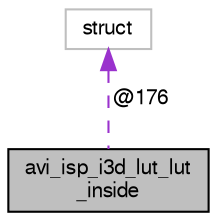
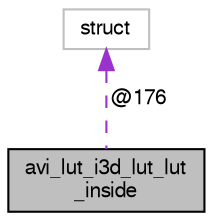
node "avi_isp_i3d_lut_lut _inside": label "avi_isp_i3d_lut_lut _inside" -> "avi_lut_i3d_lut_lut _inside"
